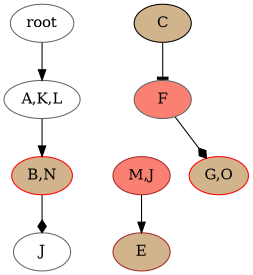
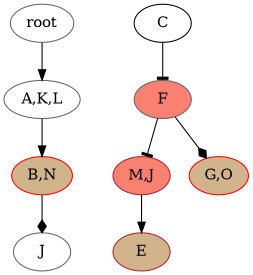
node "C": fillcolor tan -> white
edge "F" -> "M,J": added
